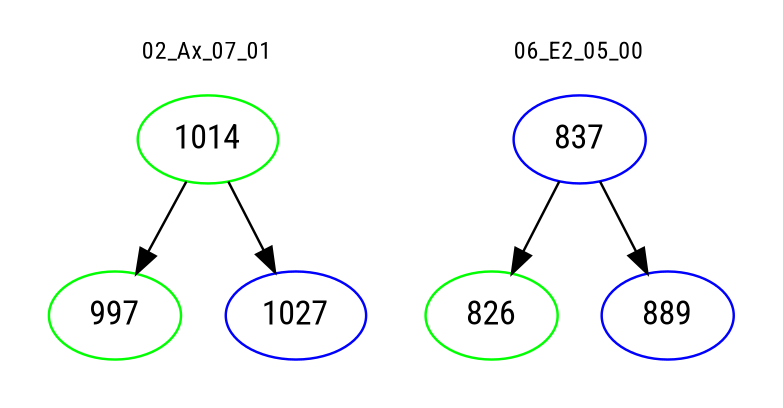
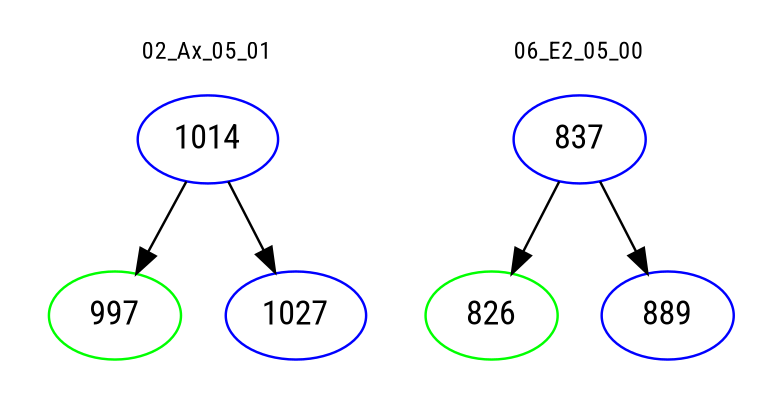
cluster "02_Ax_07_01": label "02_Ax_07_01" -> "02_Ax_05_01"
node "1014": color green -> blue
